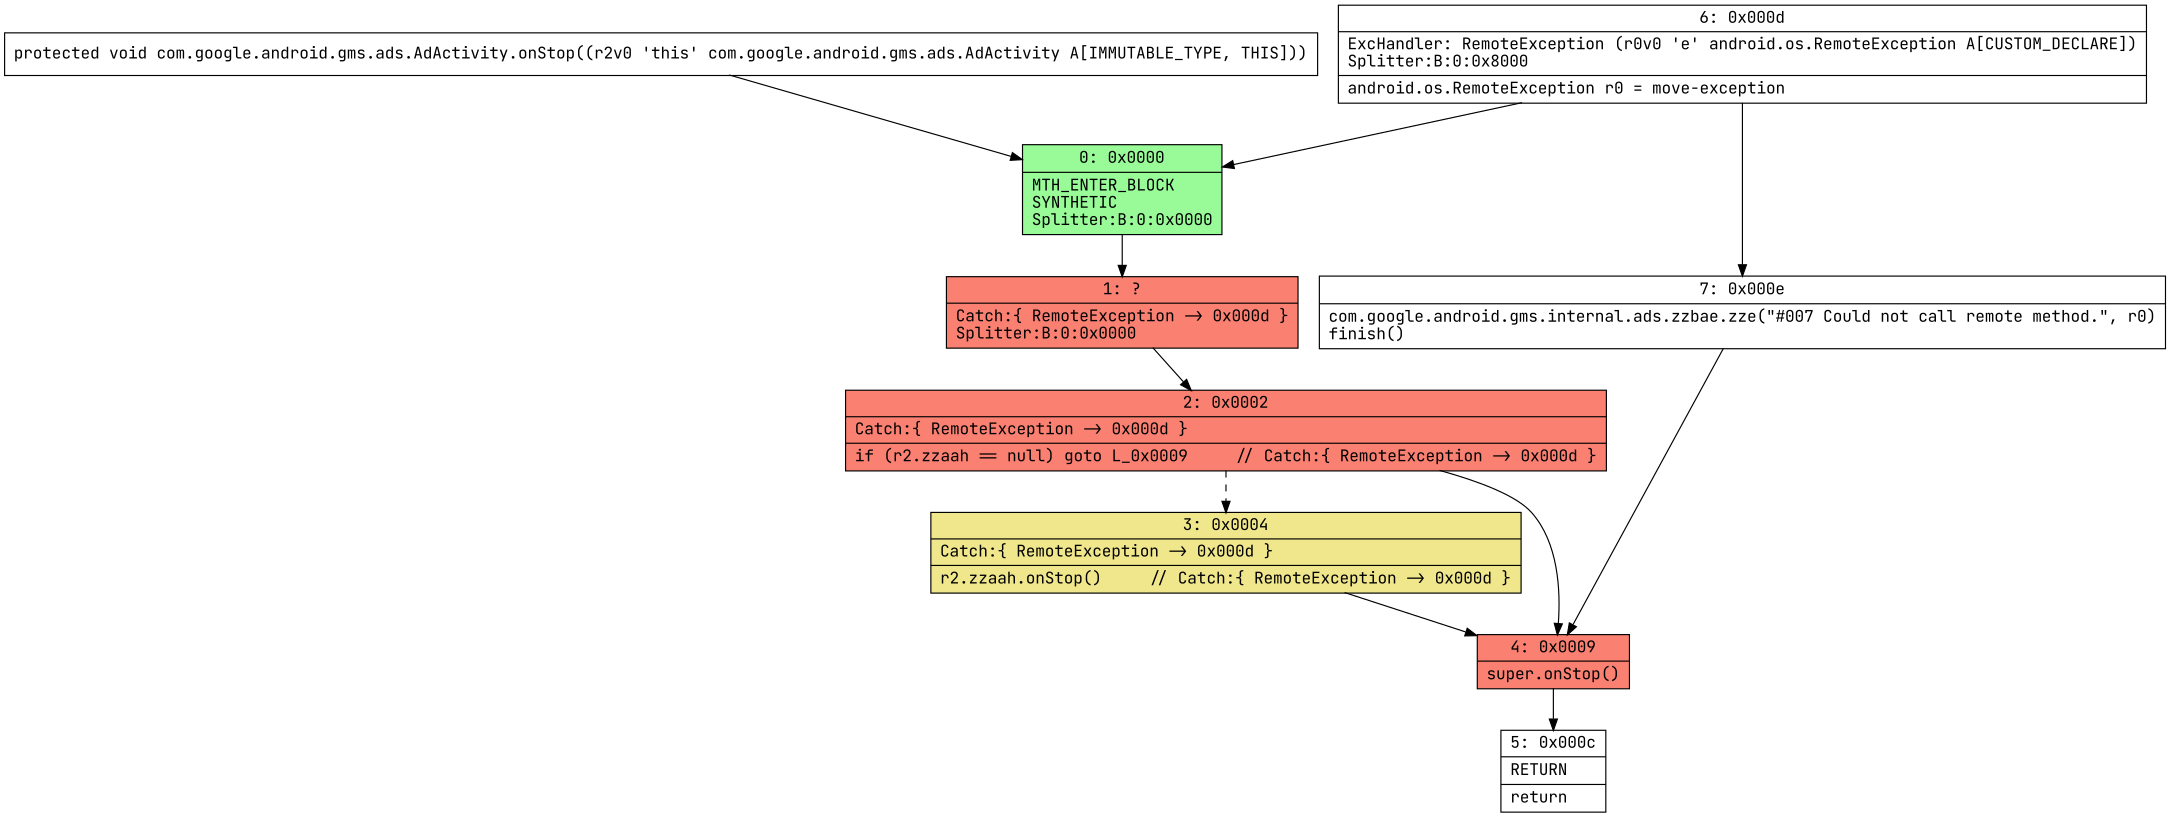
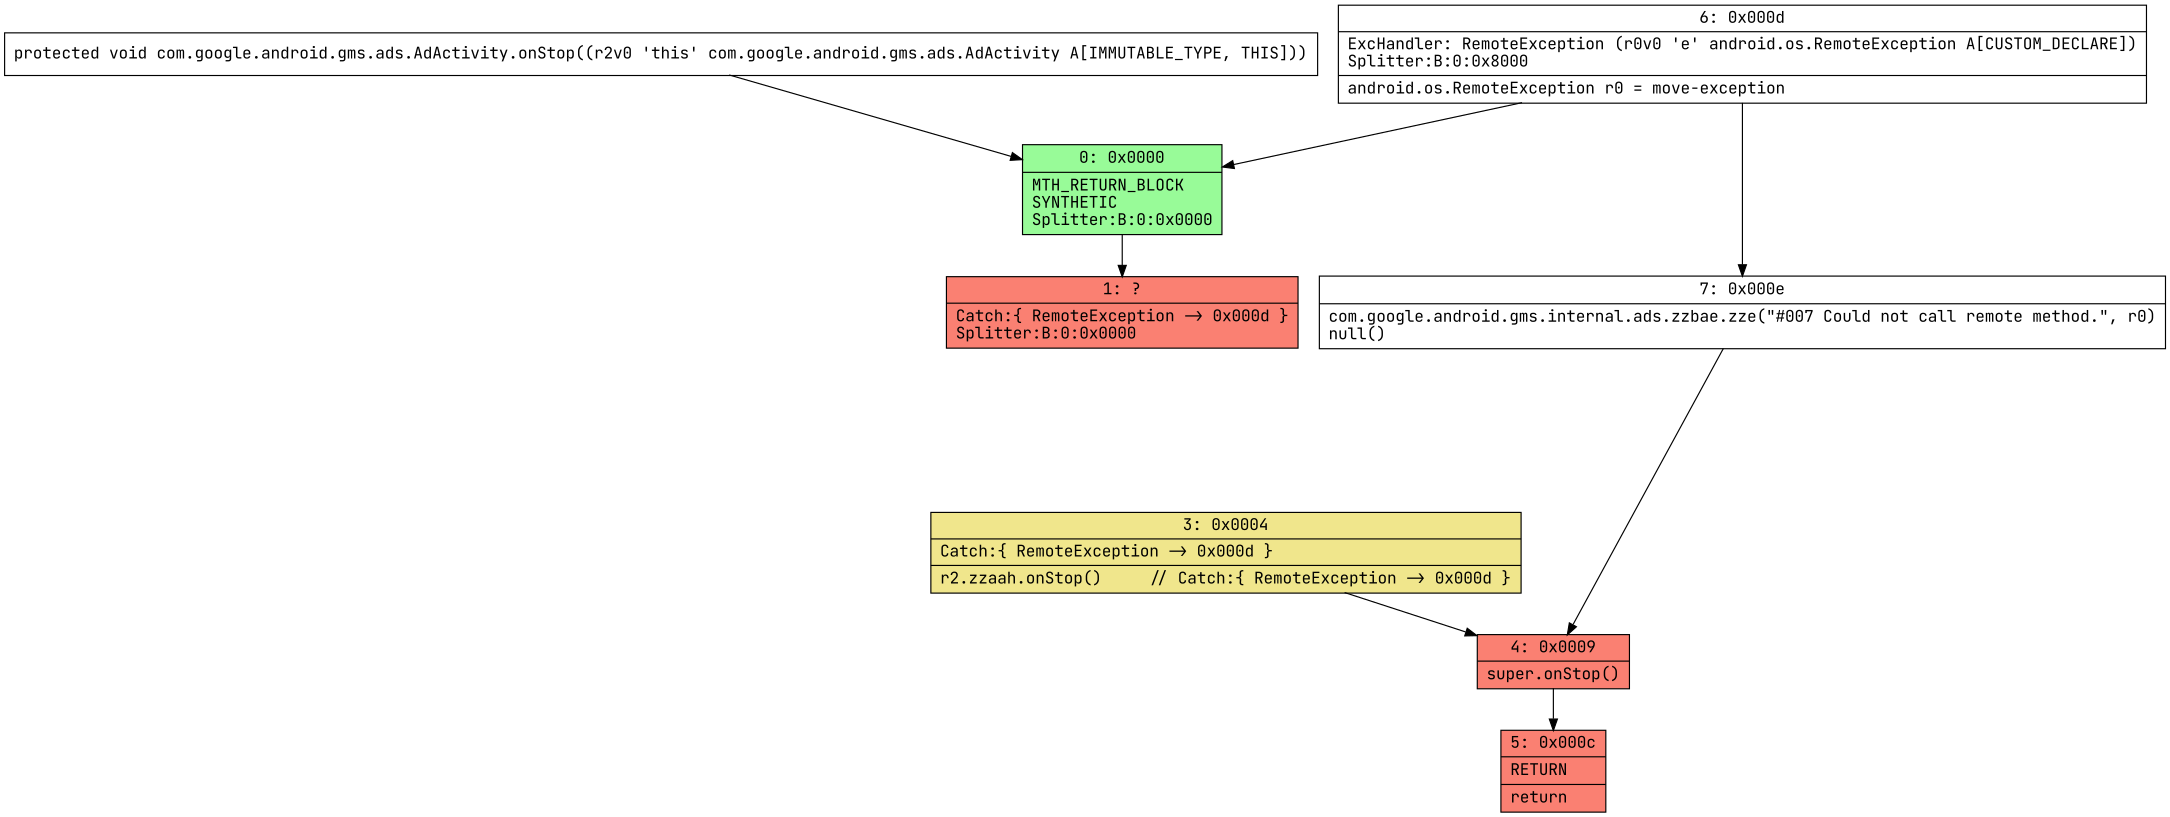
node "0: 0x0000": text "MTH_ENTER_BLOCK" -> "MTH_RETURN_BLOCK"
node "7: 0x000e": text "finish()" -> "null()"
node "2: 0x0002": removed
node "5: 0x000c": fillcolor white -> salmon
